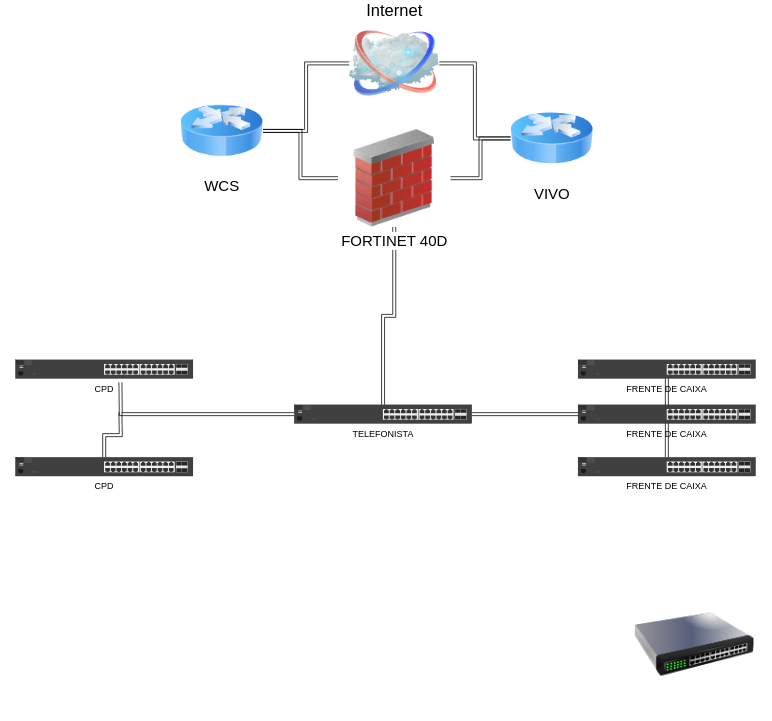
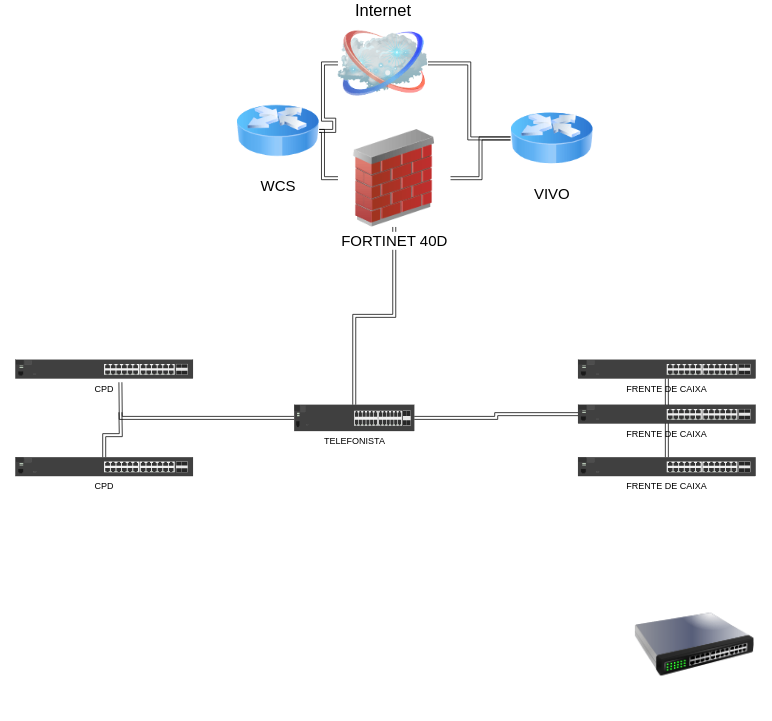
node "Internet": moved (394, 63) -> (383, 63)
node "WCS": moved (222, 131) -> (278, 131)
node "TELEFONISTA": size 178x19 -> 120x26
